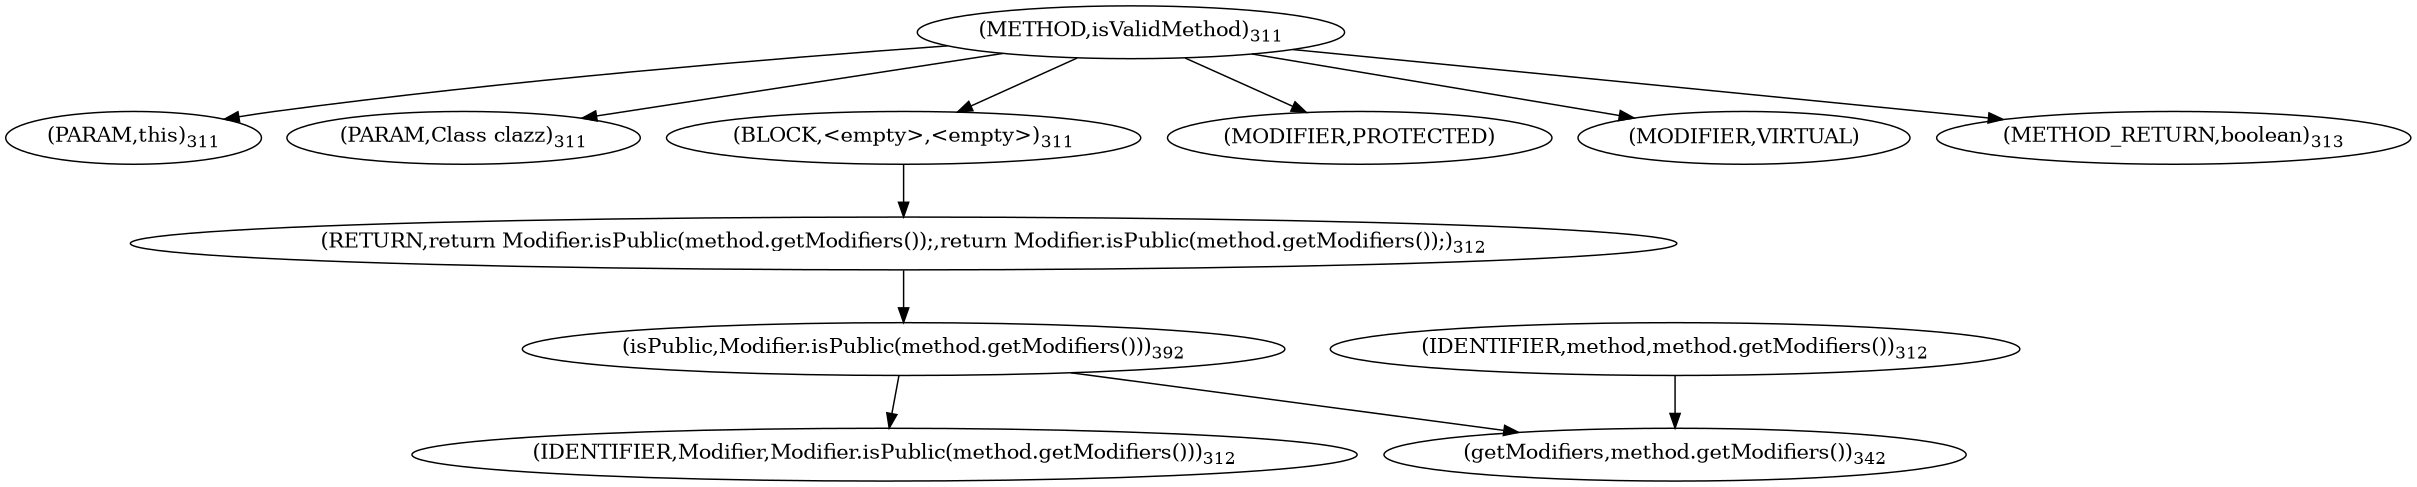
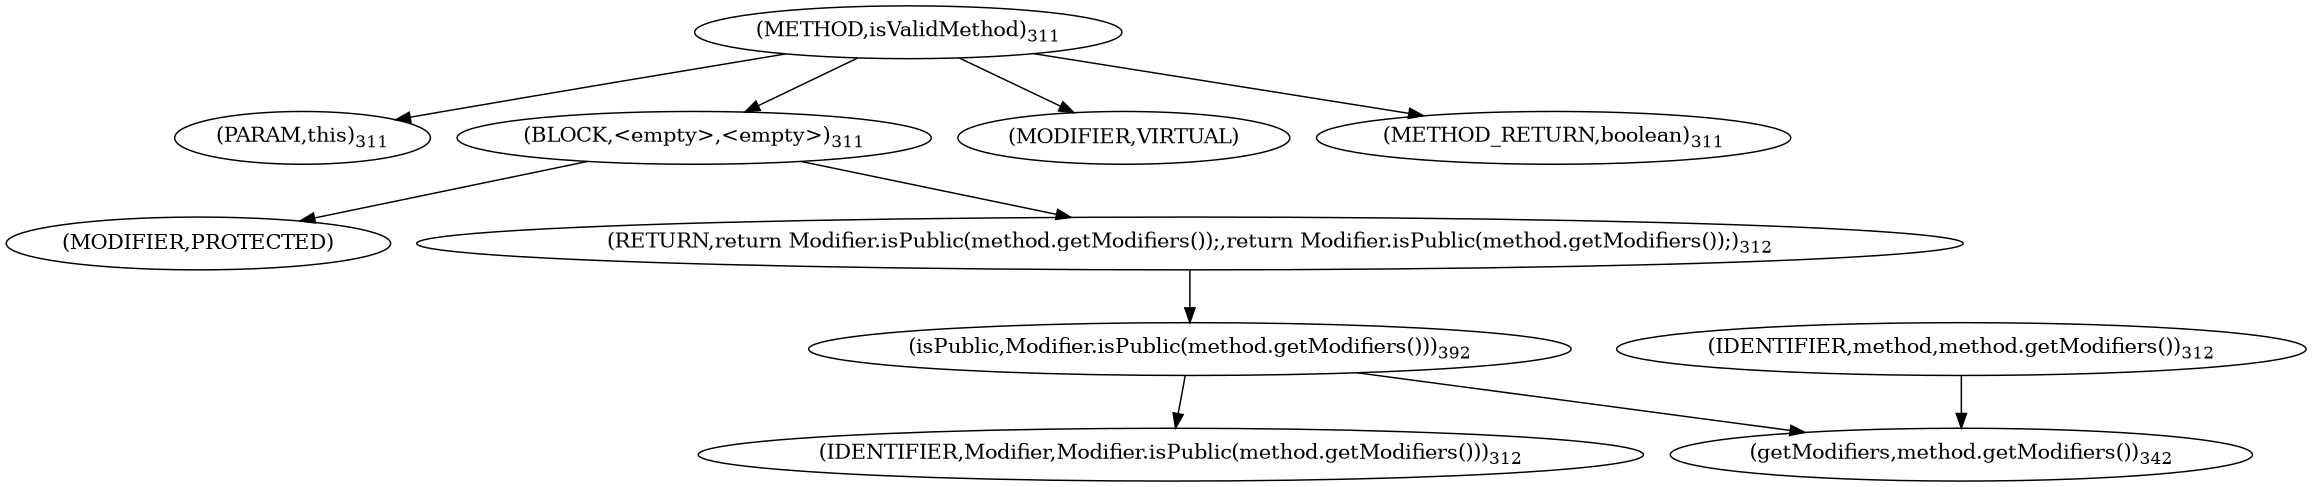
edge "(METHOD,isValidMethod)" -> "(MODIFIER,PROTECTED)": now "(BLOCK,<empty>,<empty>)" -> "(MODIFIER,PROTECTED)"
node "(METHOD_RETURN,boolean)": text "313" -> "311"
node "(PARAM,Class clazz)": removed
